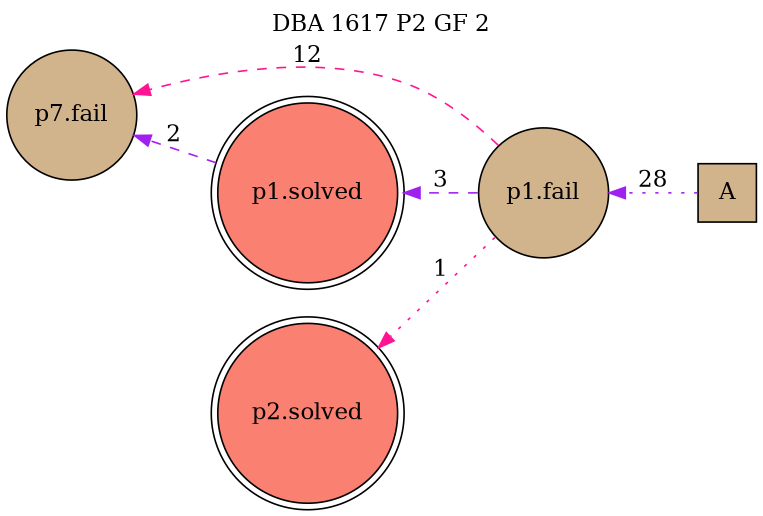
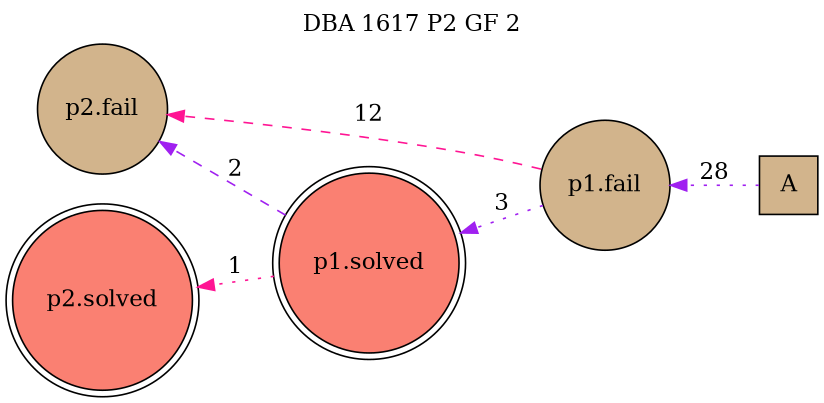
node "p7.fail": label "p7.fail" -> "p2.fail"
edge "p1.fail" -> "p1.solved": style dashed -> dotted
edge "p1.fail" -> "p2.solved": now "p1.solved" -> "p2.solved"
